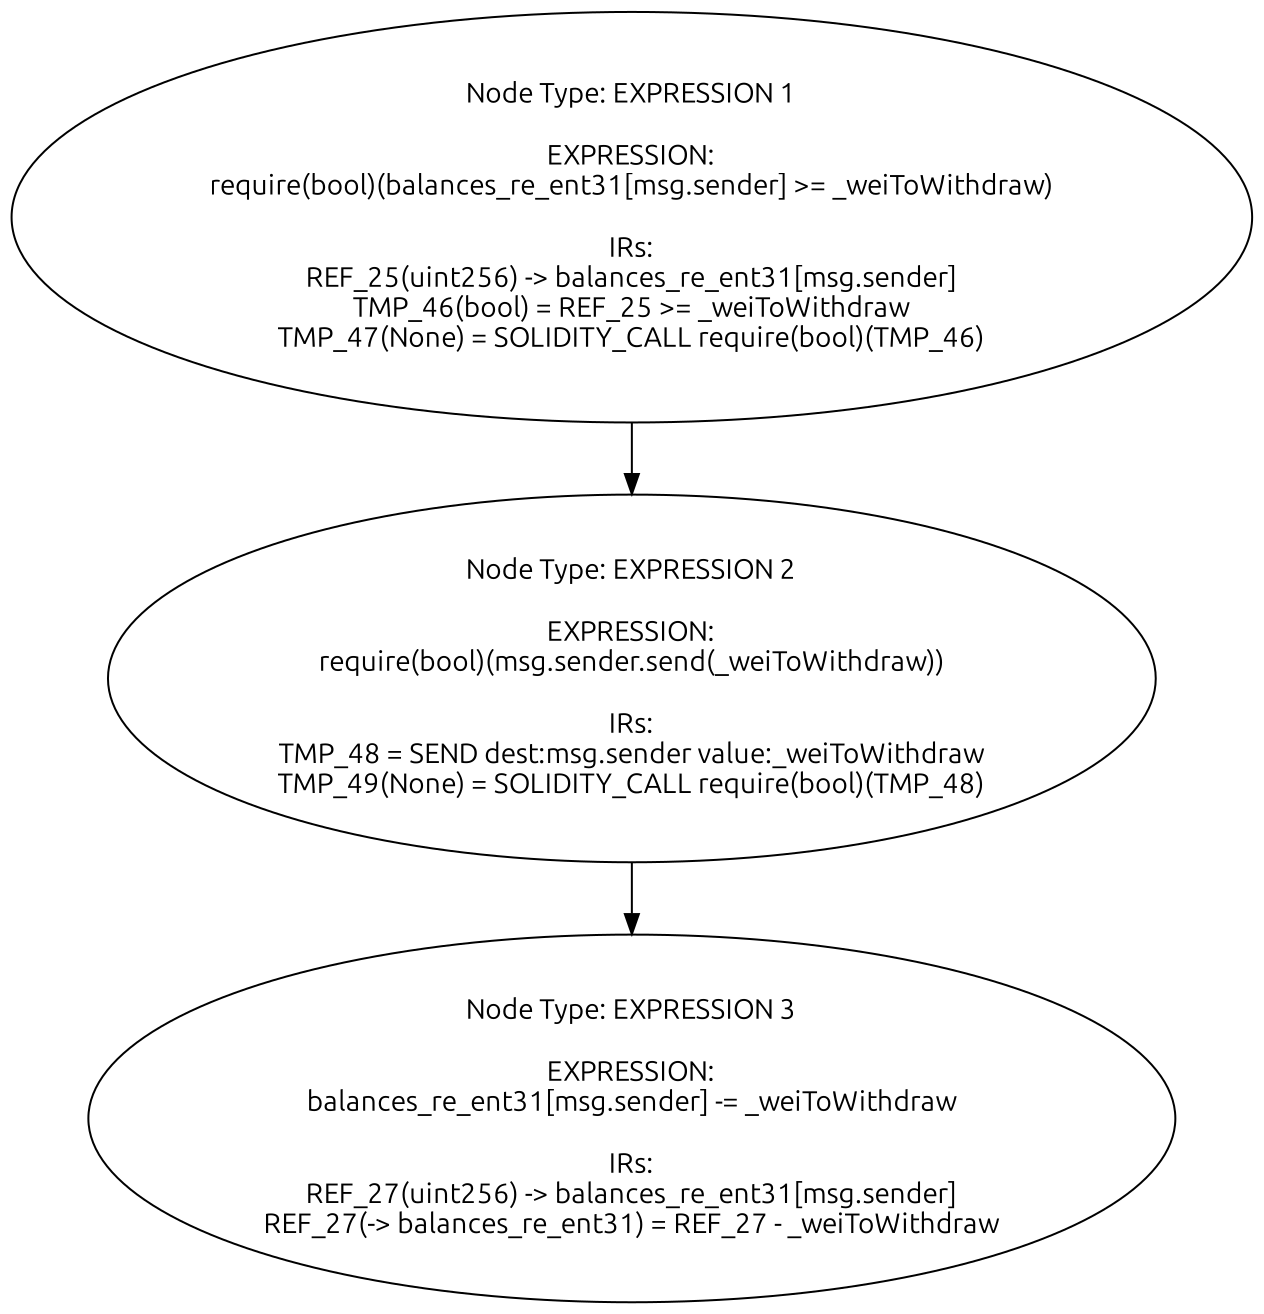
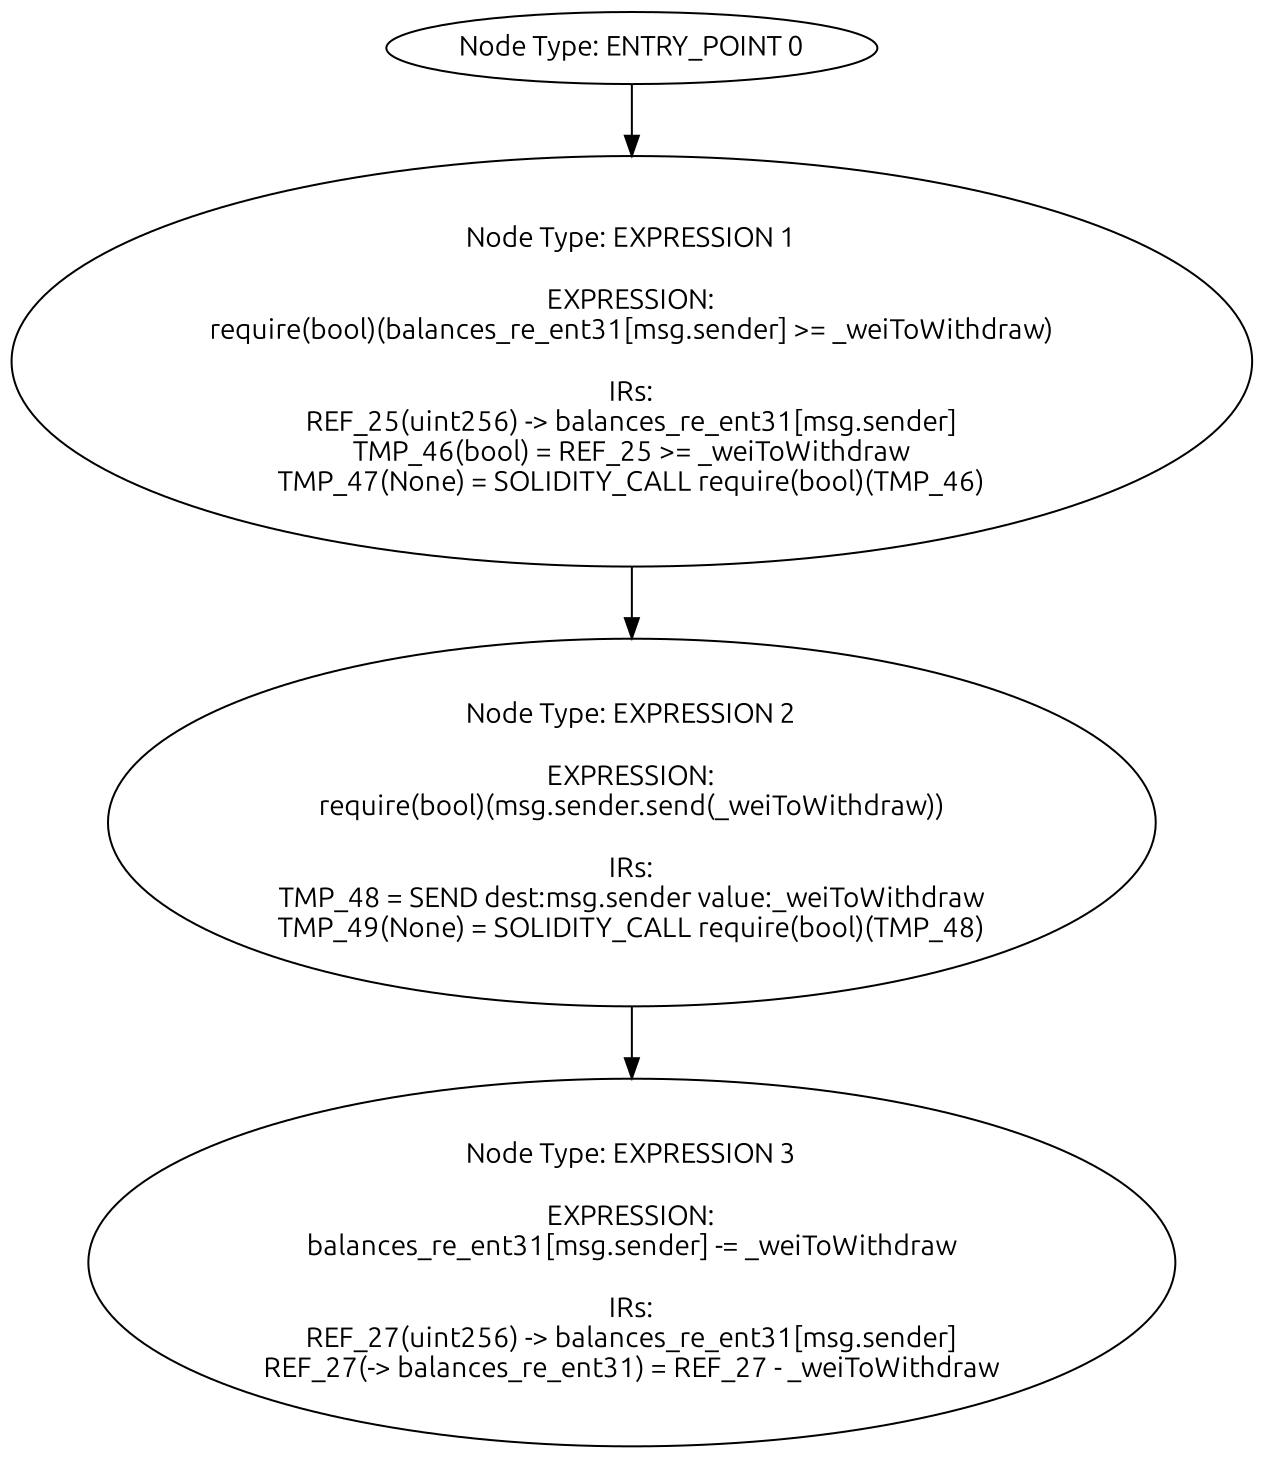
node "Node Type: ENTRY_POINT 0": added
